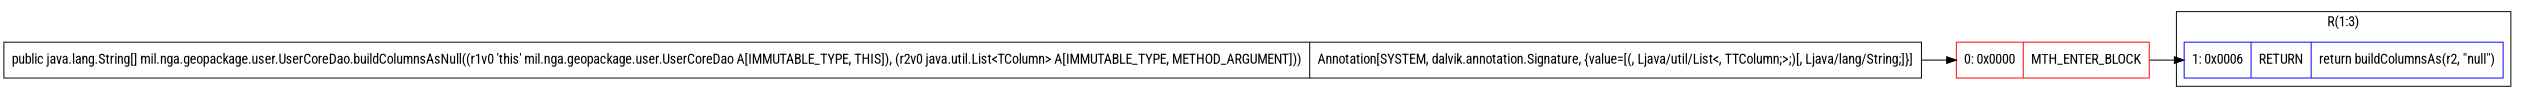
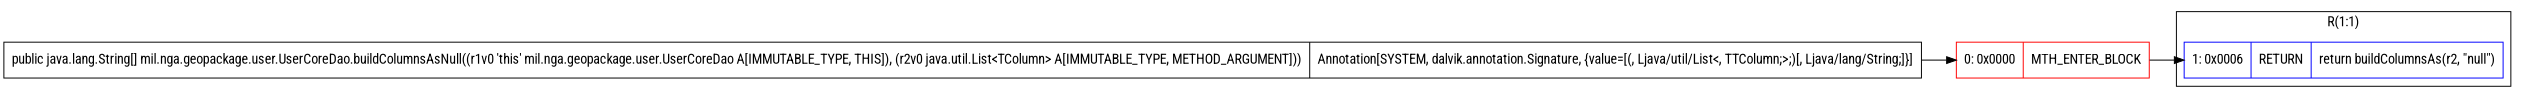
cluster "R(1:3)": label "R(1:3)" -> "R(1:1)"
